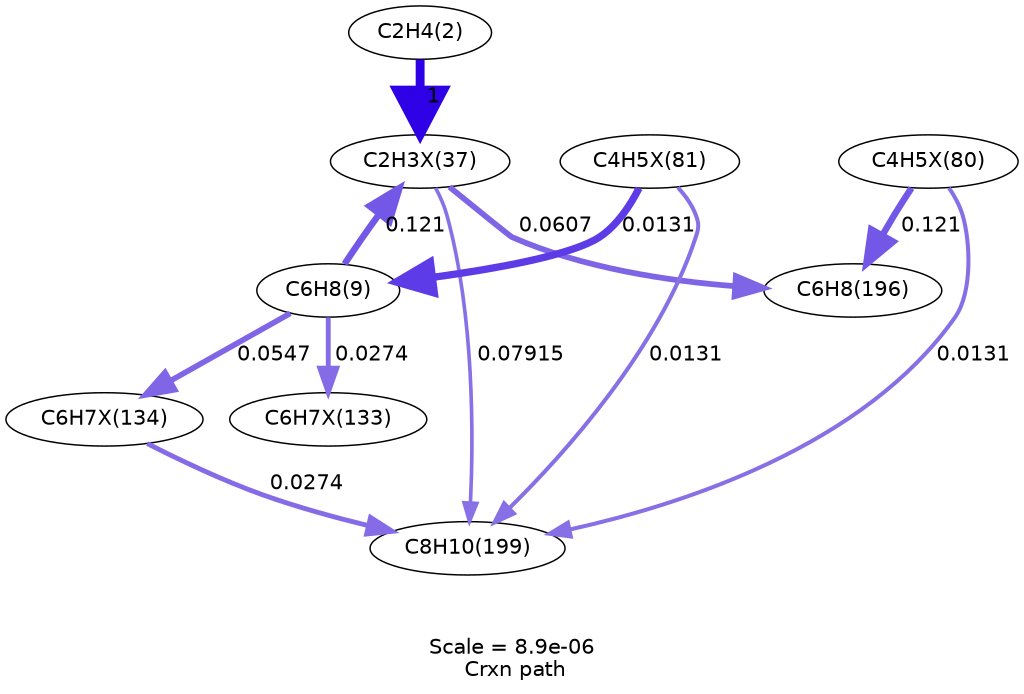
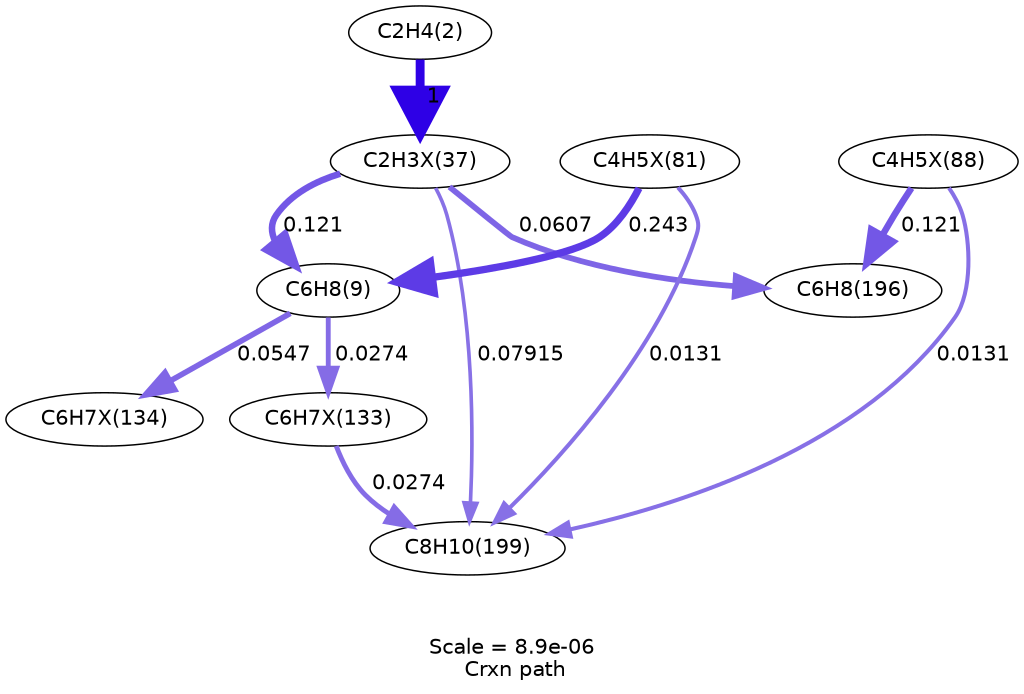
node "C4H5X(80)": label "C4H5X(80)" -> "C4H5X(88)"
edge "C4H5X(81)" -> "C6H8(9)": label " 0.0131" -> " 0.243"
edge "C6H8(9)" -> "C2H3X(37)": reversed
edge "C6H7X(134)" -> "C8H10(199)": now "C6H7X(133)" -> "C8H10(199)"
